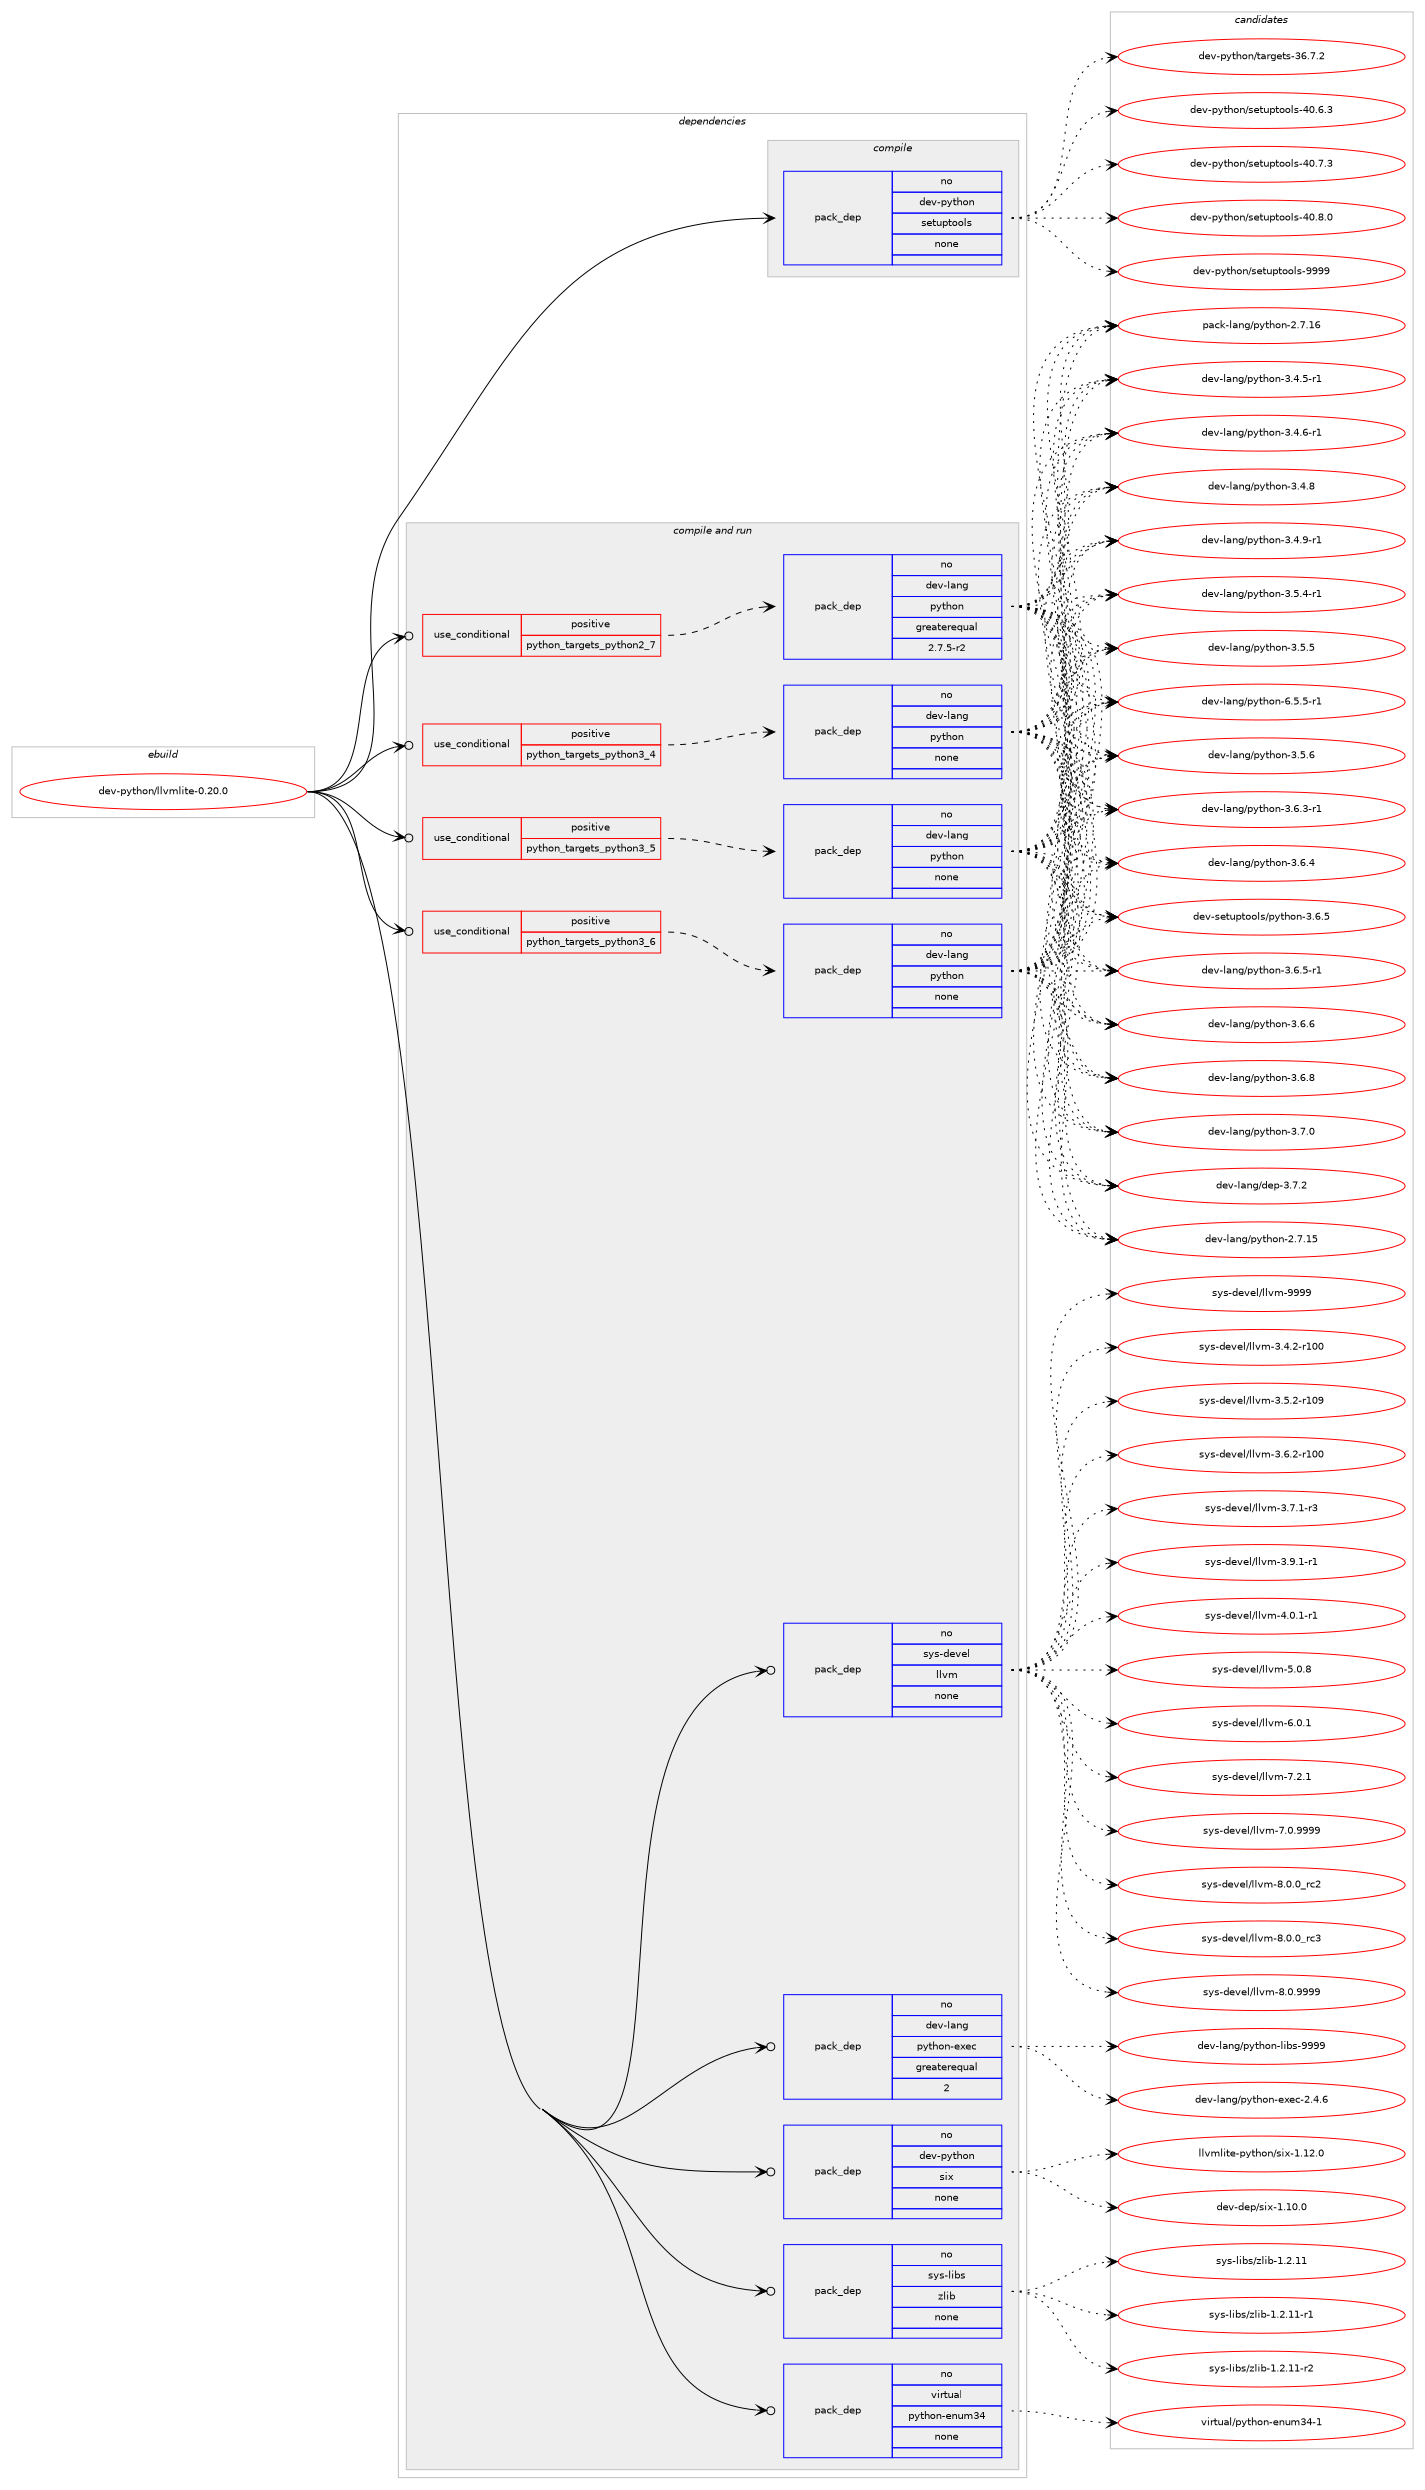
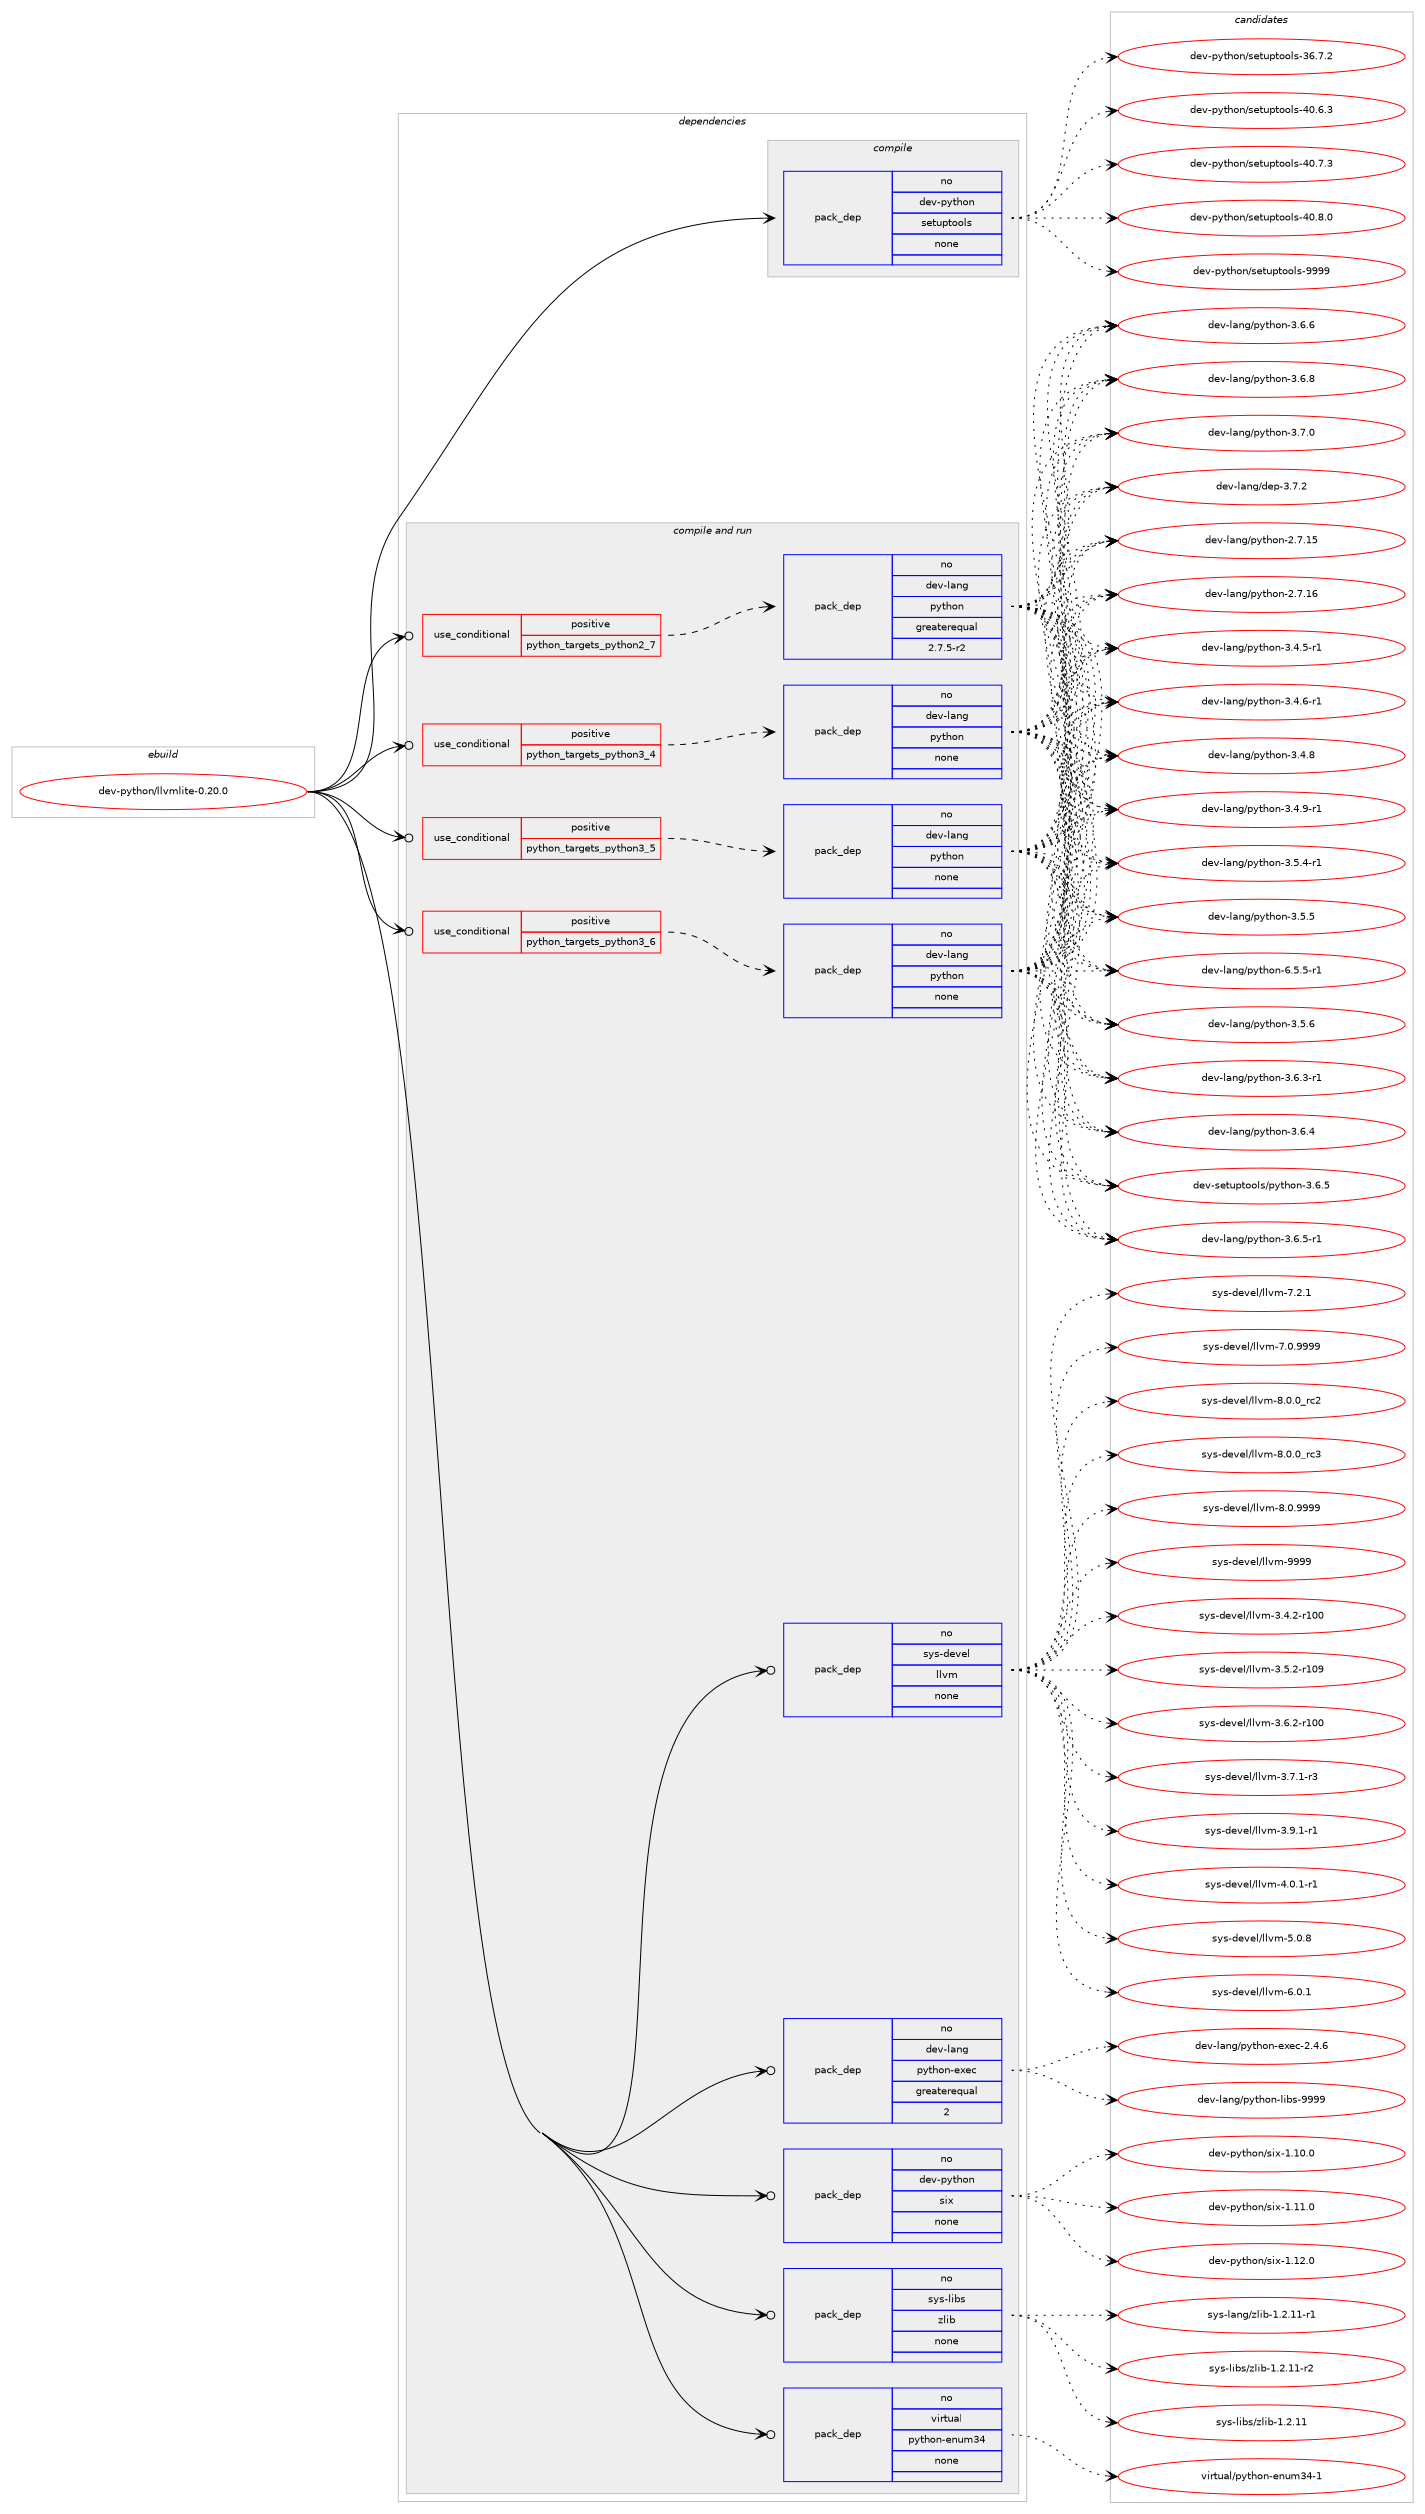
node "dev-python/targets-36.7.2": label "dev-python/targets-36.7.2" -> "dev-python/setuptools-36.7.2"
node "pack-lang/python-2.7.16": label "pack-lang/python-2.7.16" -> "dev-lang/python-2.7.16"
node "llvmlite-python/six-1.12.0": label "llvmlite-python/six-1.12.0" -> "dev-python/six-1.12.0"
node "dev-dep/six-1.10.0": label "dev-dep/six-1.10.0" -> "dev-python/six-1.10.0"
node "dev-python/six-1.11.0": added
node "sys-libs/zlib-1.2.11-r1": label "sys-libs/zlib-1.2.11-r1" -> "sys-lang/zlib-1.2.11-r1"
